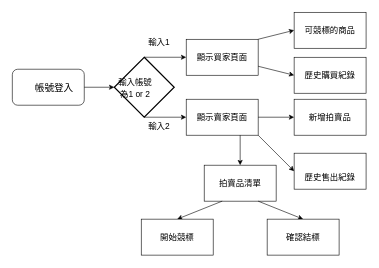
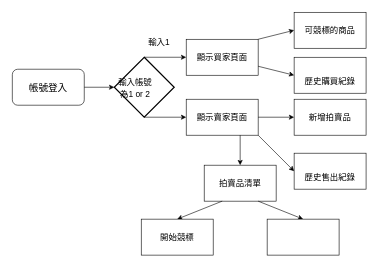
node "歷史購買紀錄": moved (330, 75) -> (330, 81)
node "帳號登入": moved (54, 87) -> (48, 87)
node "輸入2": removed
node "確認結標": removed
